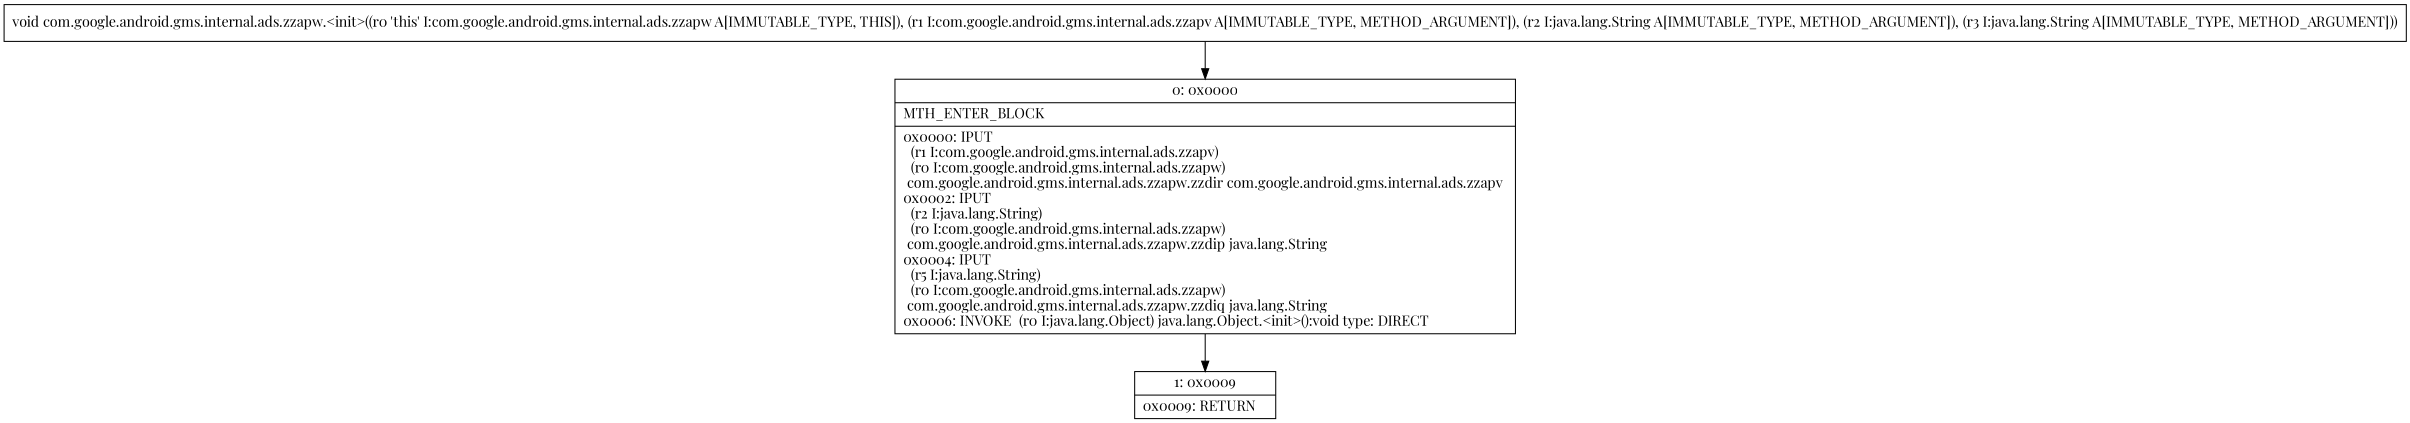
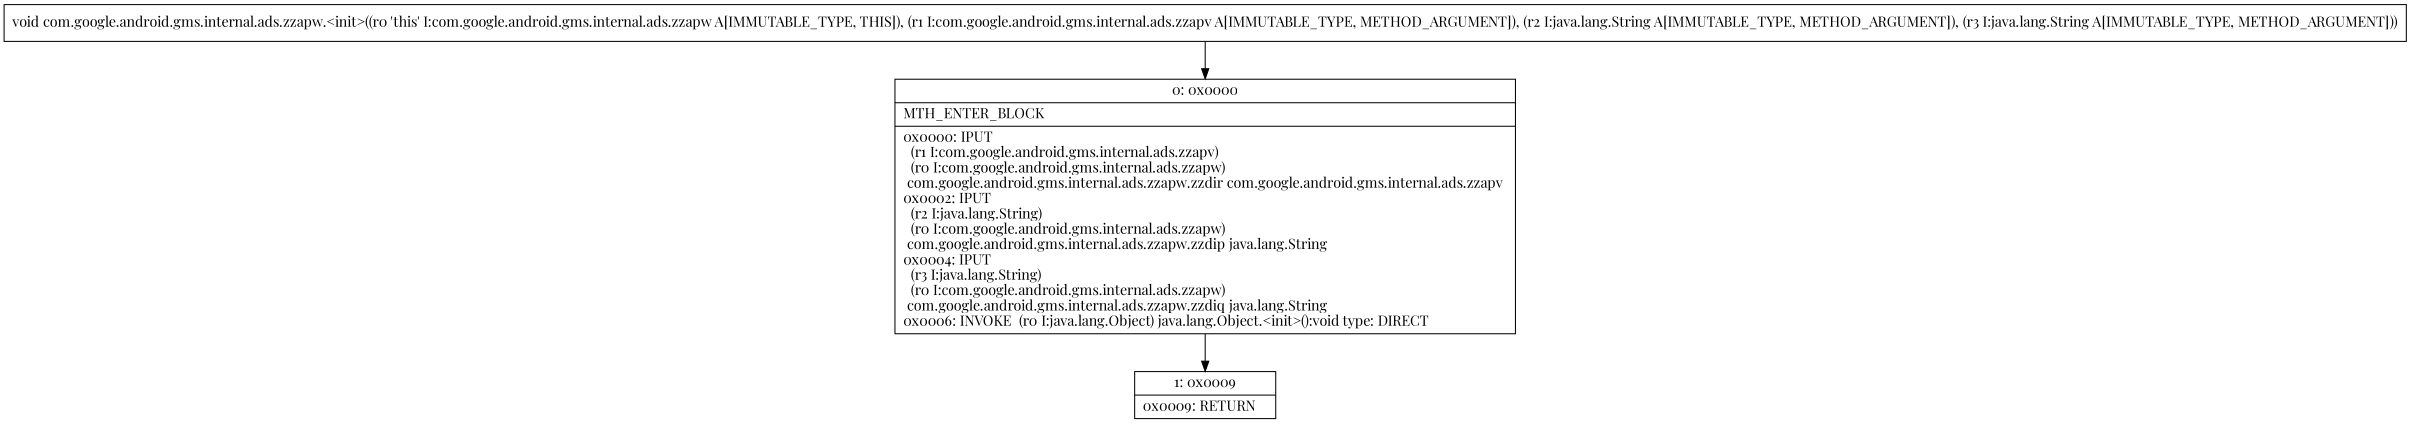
node "0: 0x0000": text "(r5 I:java.lang.String)" -> "(r3 I:java.lang.String)"
